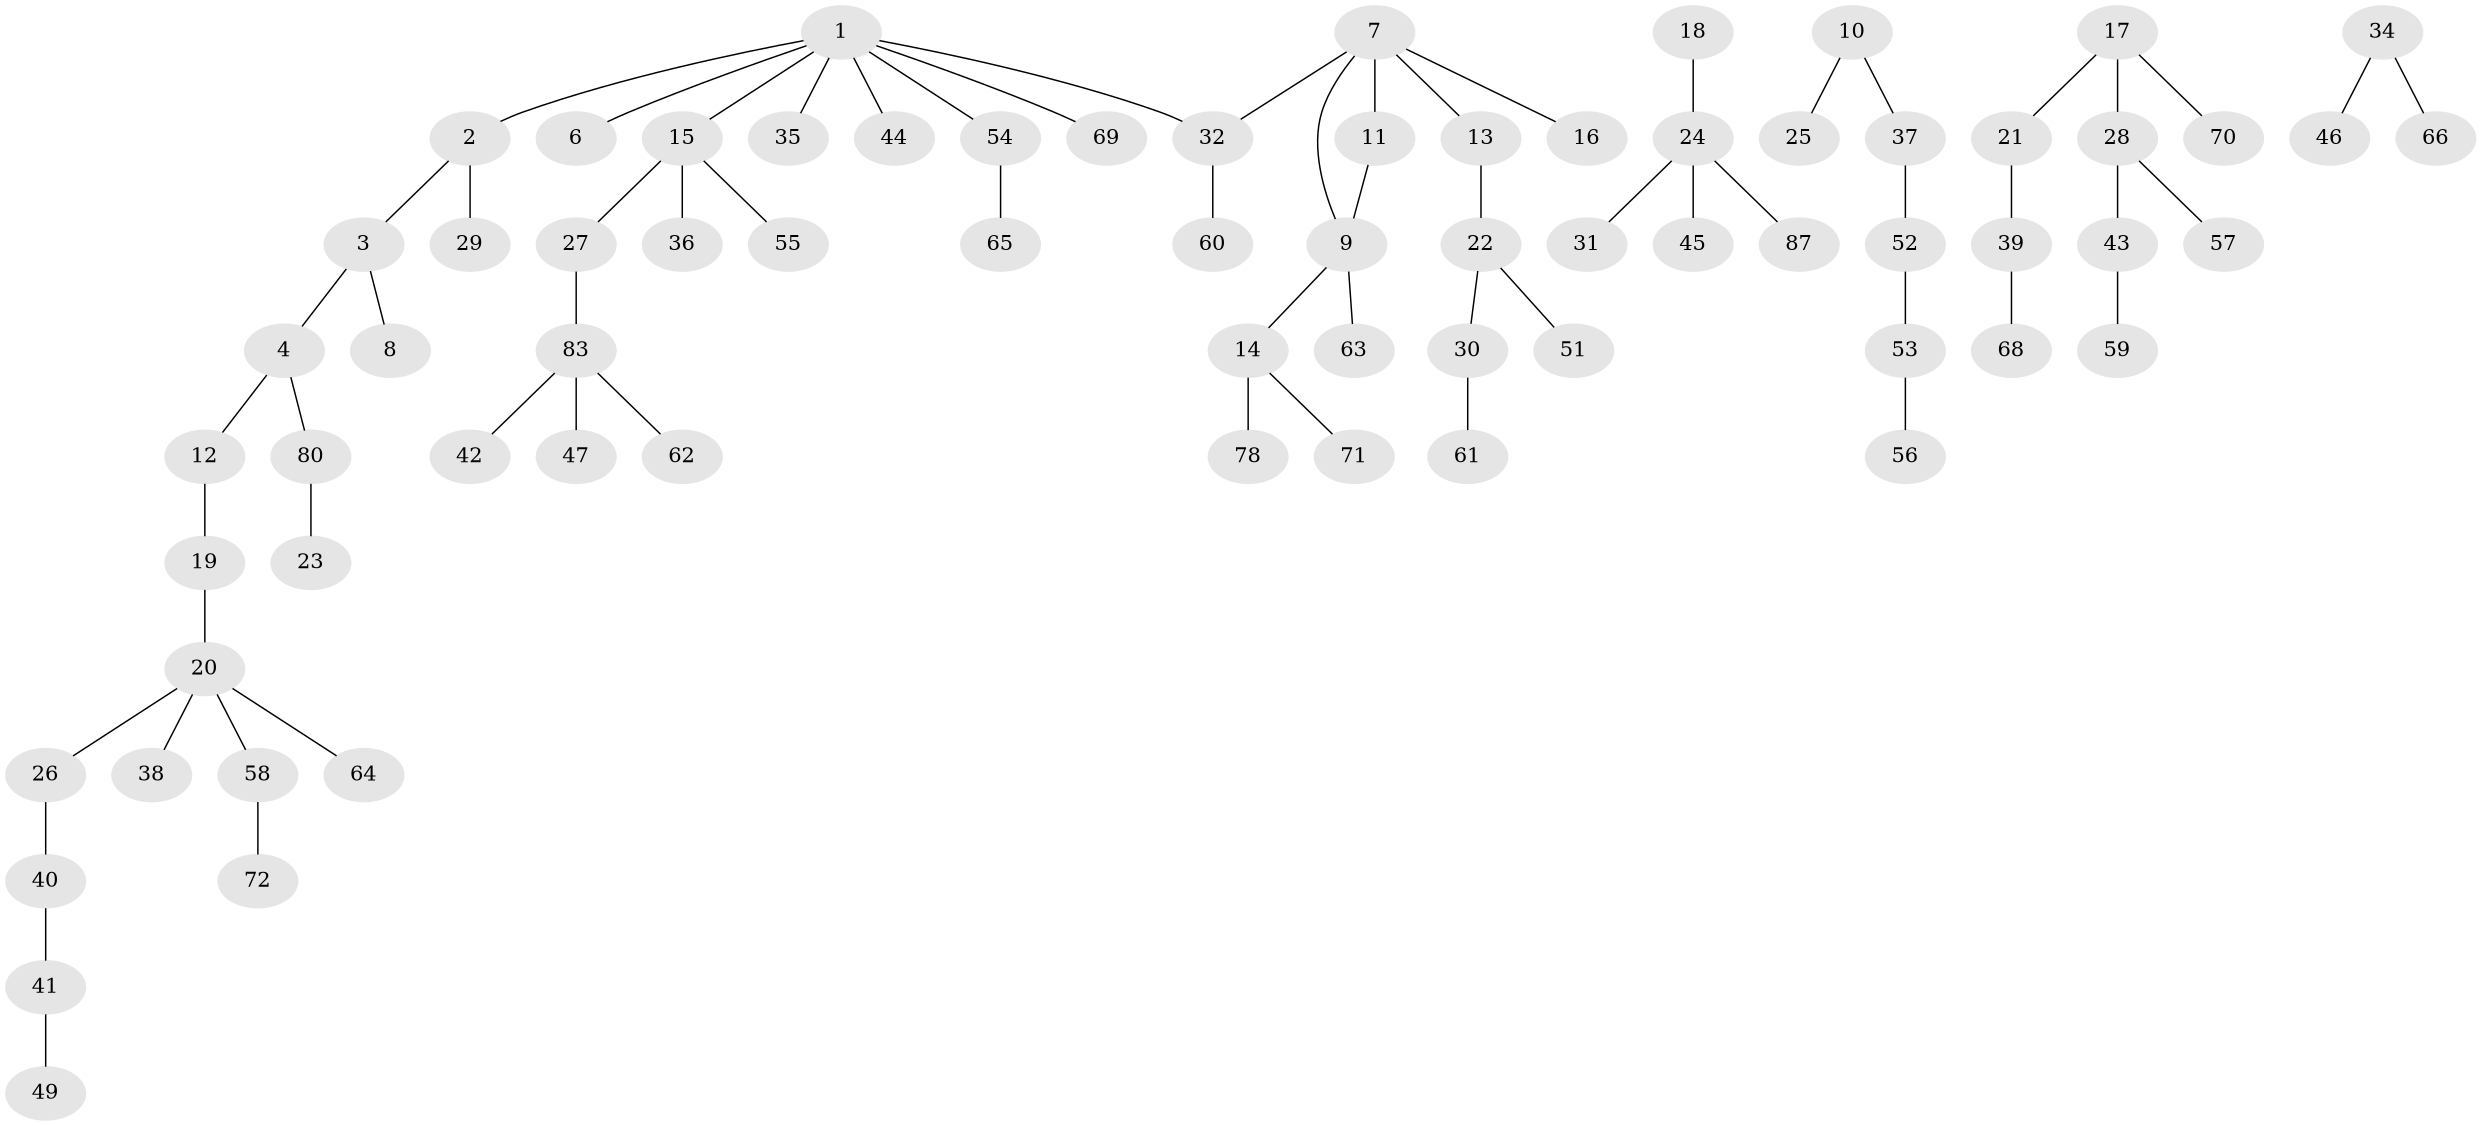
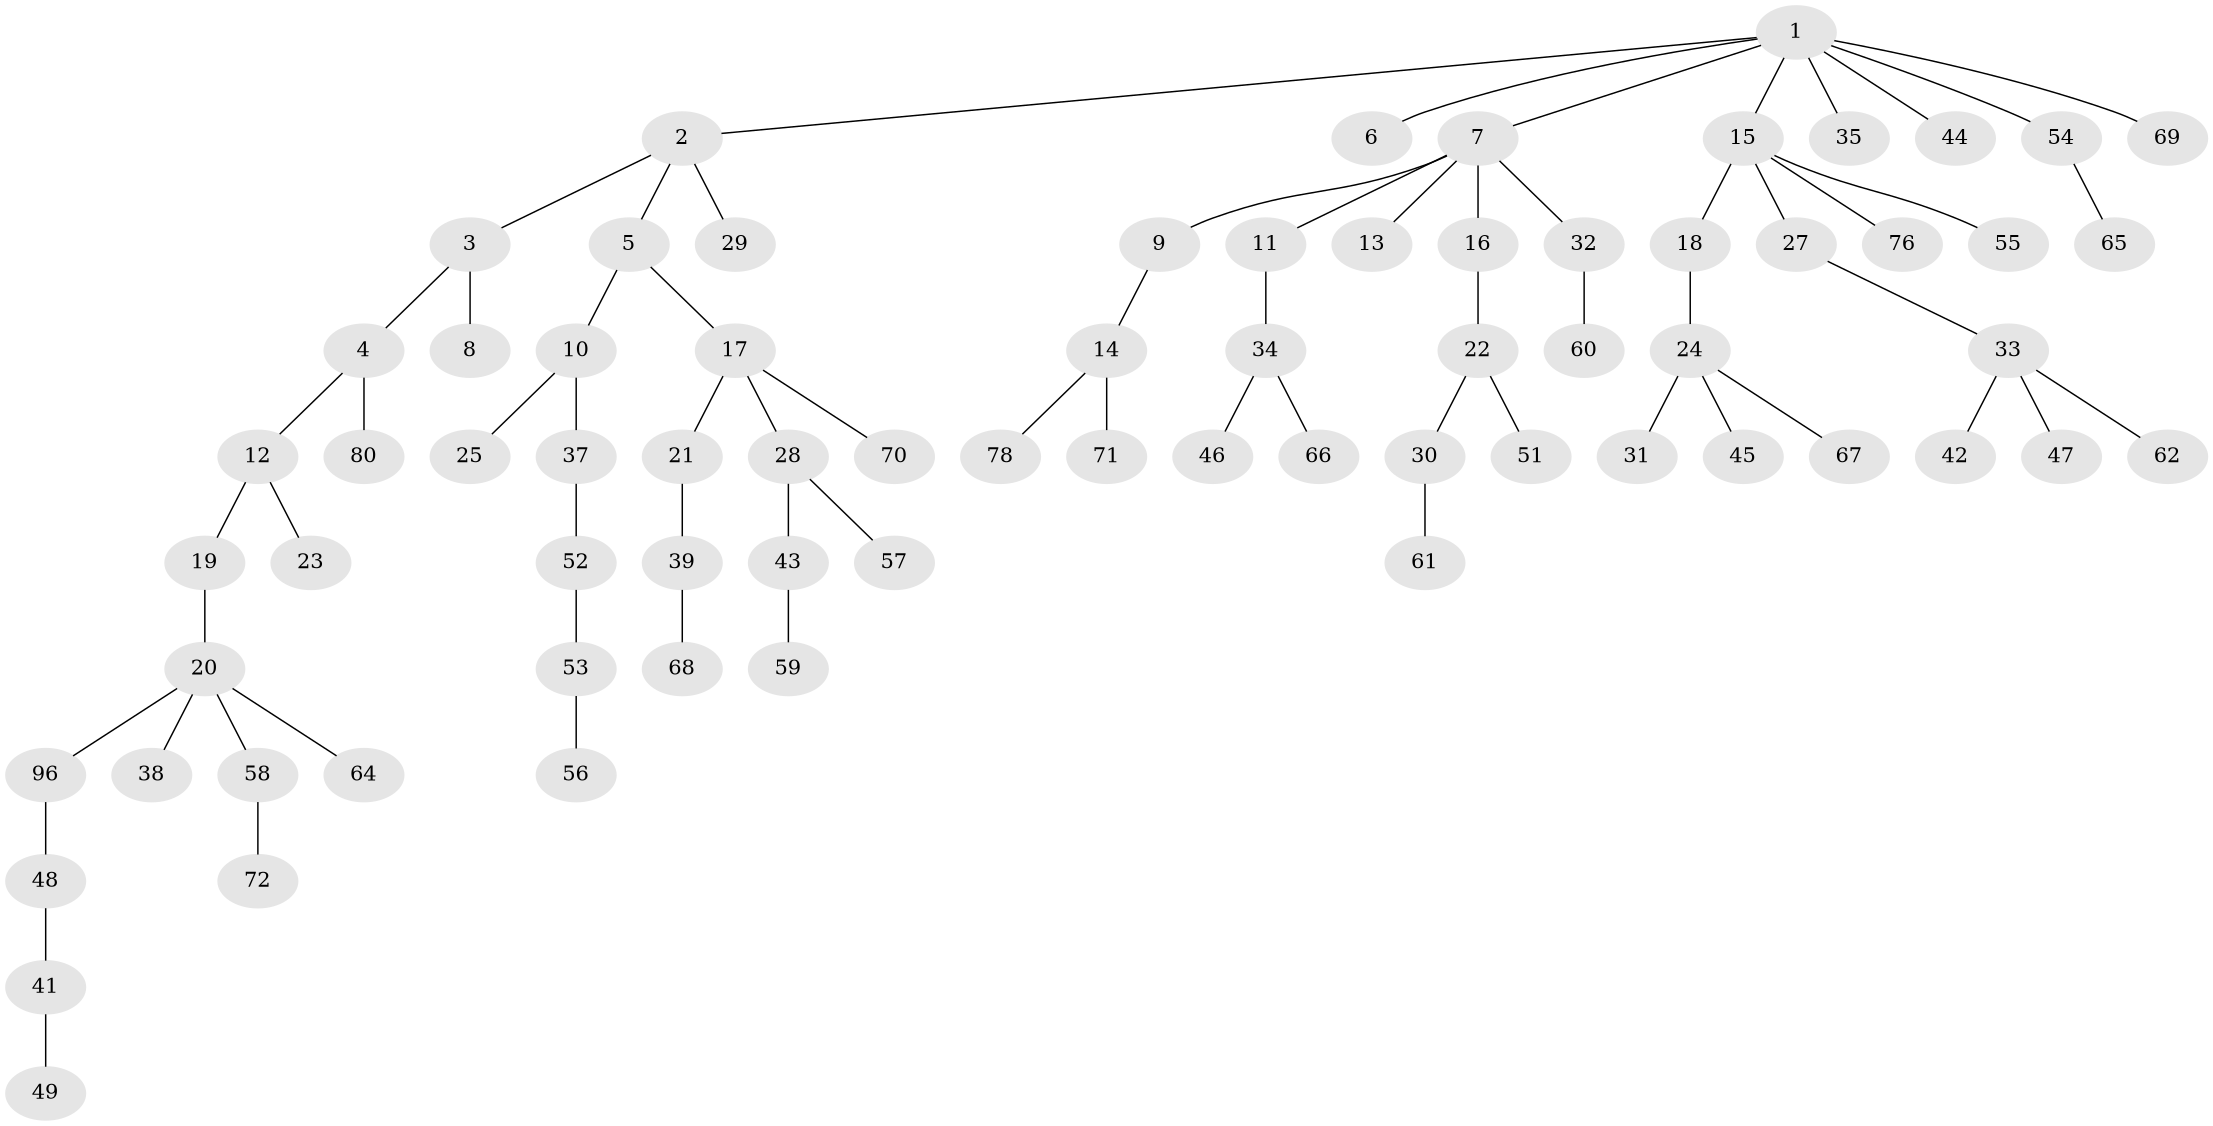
edge "1" -- "32": now "1" -- "7"
edge "11" -- "9": now "11" -- "34"
edge "13" -- "22": now "16" -- "22"
edge "15" -- "18": added
node "5": added
node "36": label "36" -> "76"
node "87": label "87" -> "67"
node "83": label "83" -> "33"
node "63": removed
edge "80" -- "23": now "12" -- "23"
node "26": label "26" -> "96"
node "40": label "40" -> "48"
